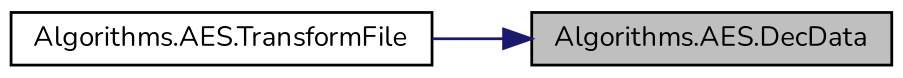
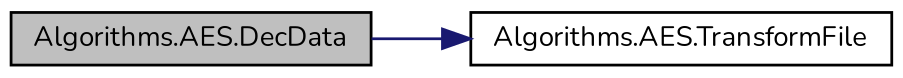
edge "Algorithms.AES.TransformFile" -> "Algorithms.AES.DecData": reversed
